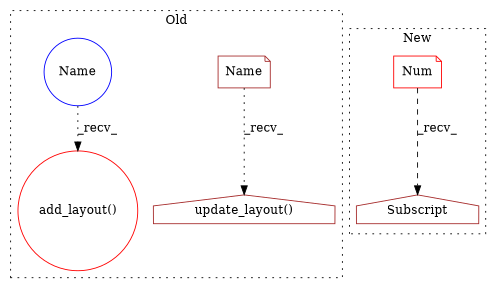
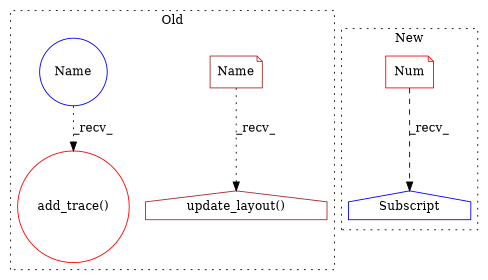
node "add_layout()": label "add_layout()" -> "add_trace()"
node "Subscript": color brown -> blue
